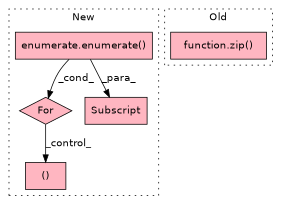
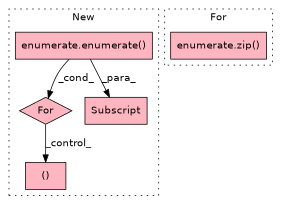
cluster "Old": label "Old" -> "For"
node "function.zip()": label "function.zip()" -> "enumerate.zip()"
